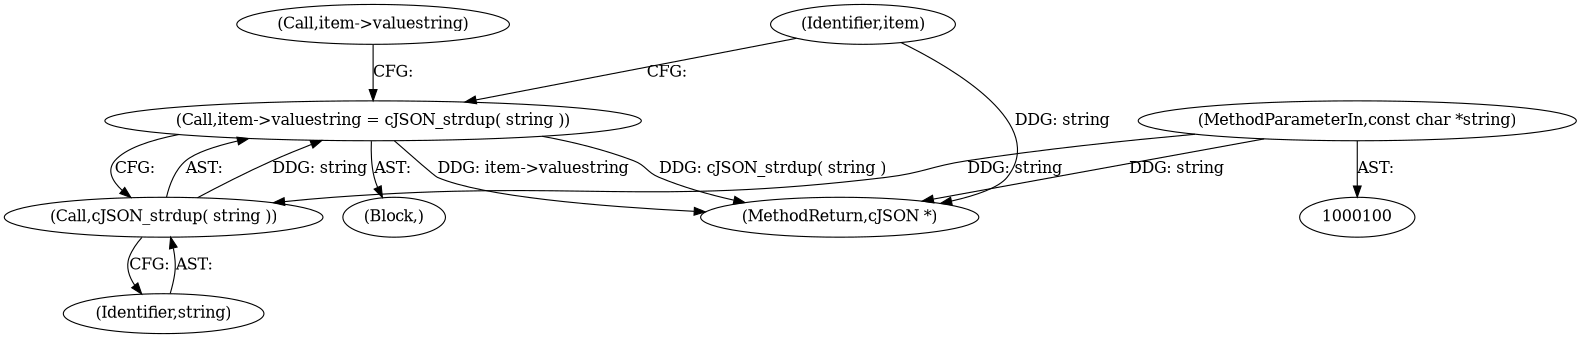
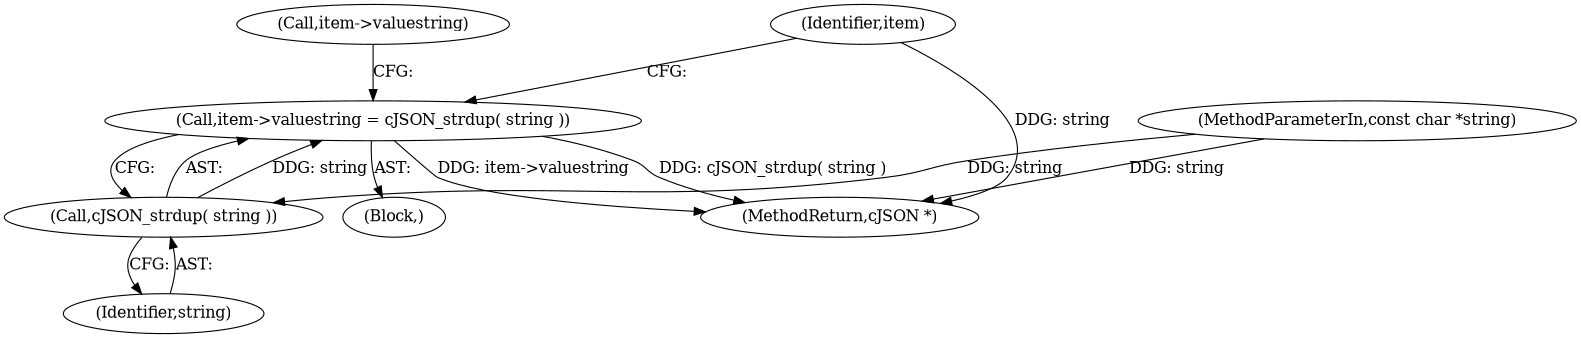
node "1000100": removed
